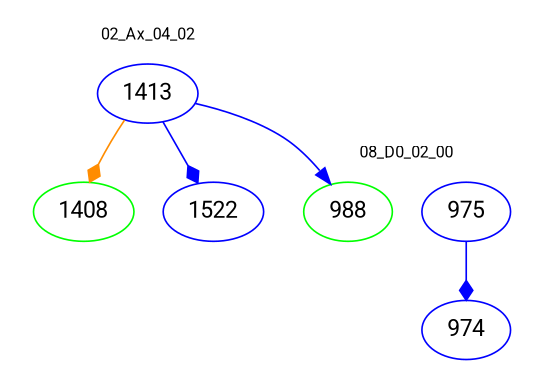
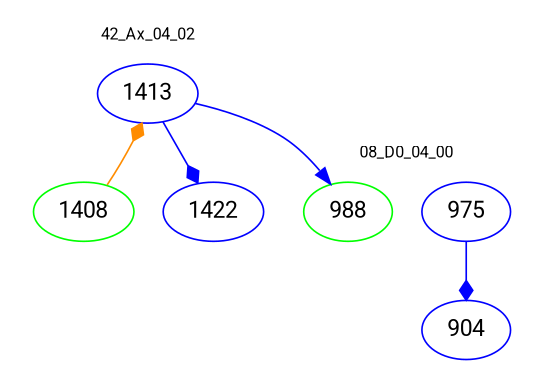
cluster "02_Ax_04_02": label "02_Ax_04_02" -> "42_Ax_04_02"
edge "1413" -> "1408": reversed
cluster "08_D0_02_00": label "08_D0_02_00" -> "08_D0_04_00"
node "1522": label "1522" -> "1422"
node "974": label "974" -> "904"
